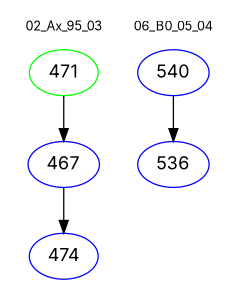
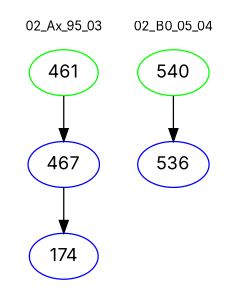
cluster "06_B0_05_04": label "06_B0_05_04" -> "02_B0_05_04"
node "471": label "471" -> "461"
node "540": color blue -> green
node "474": label "474" -> "174"
